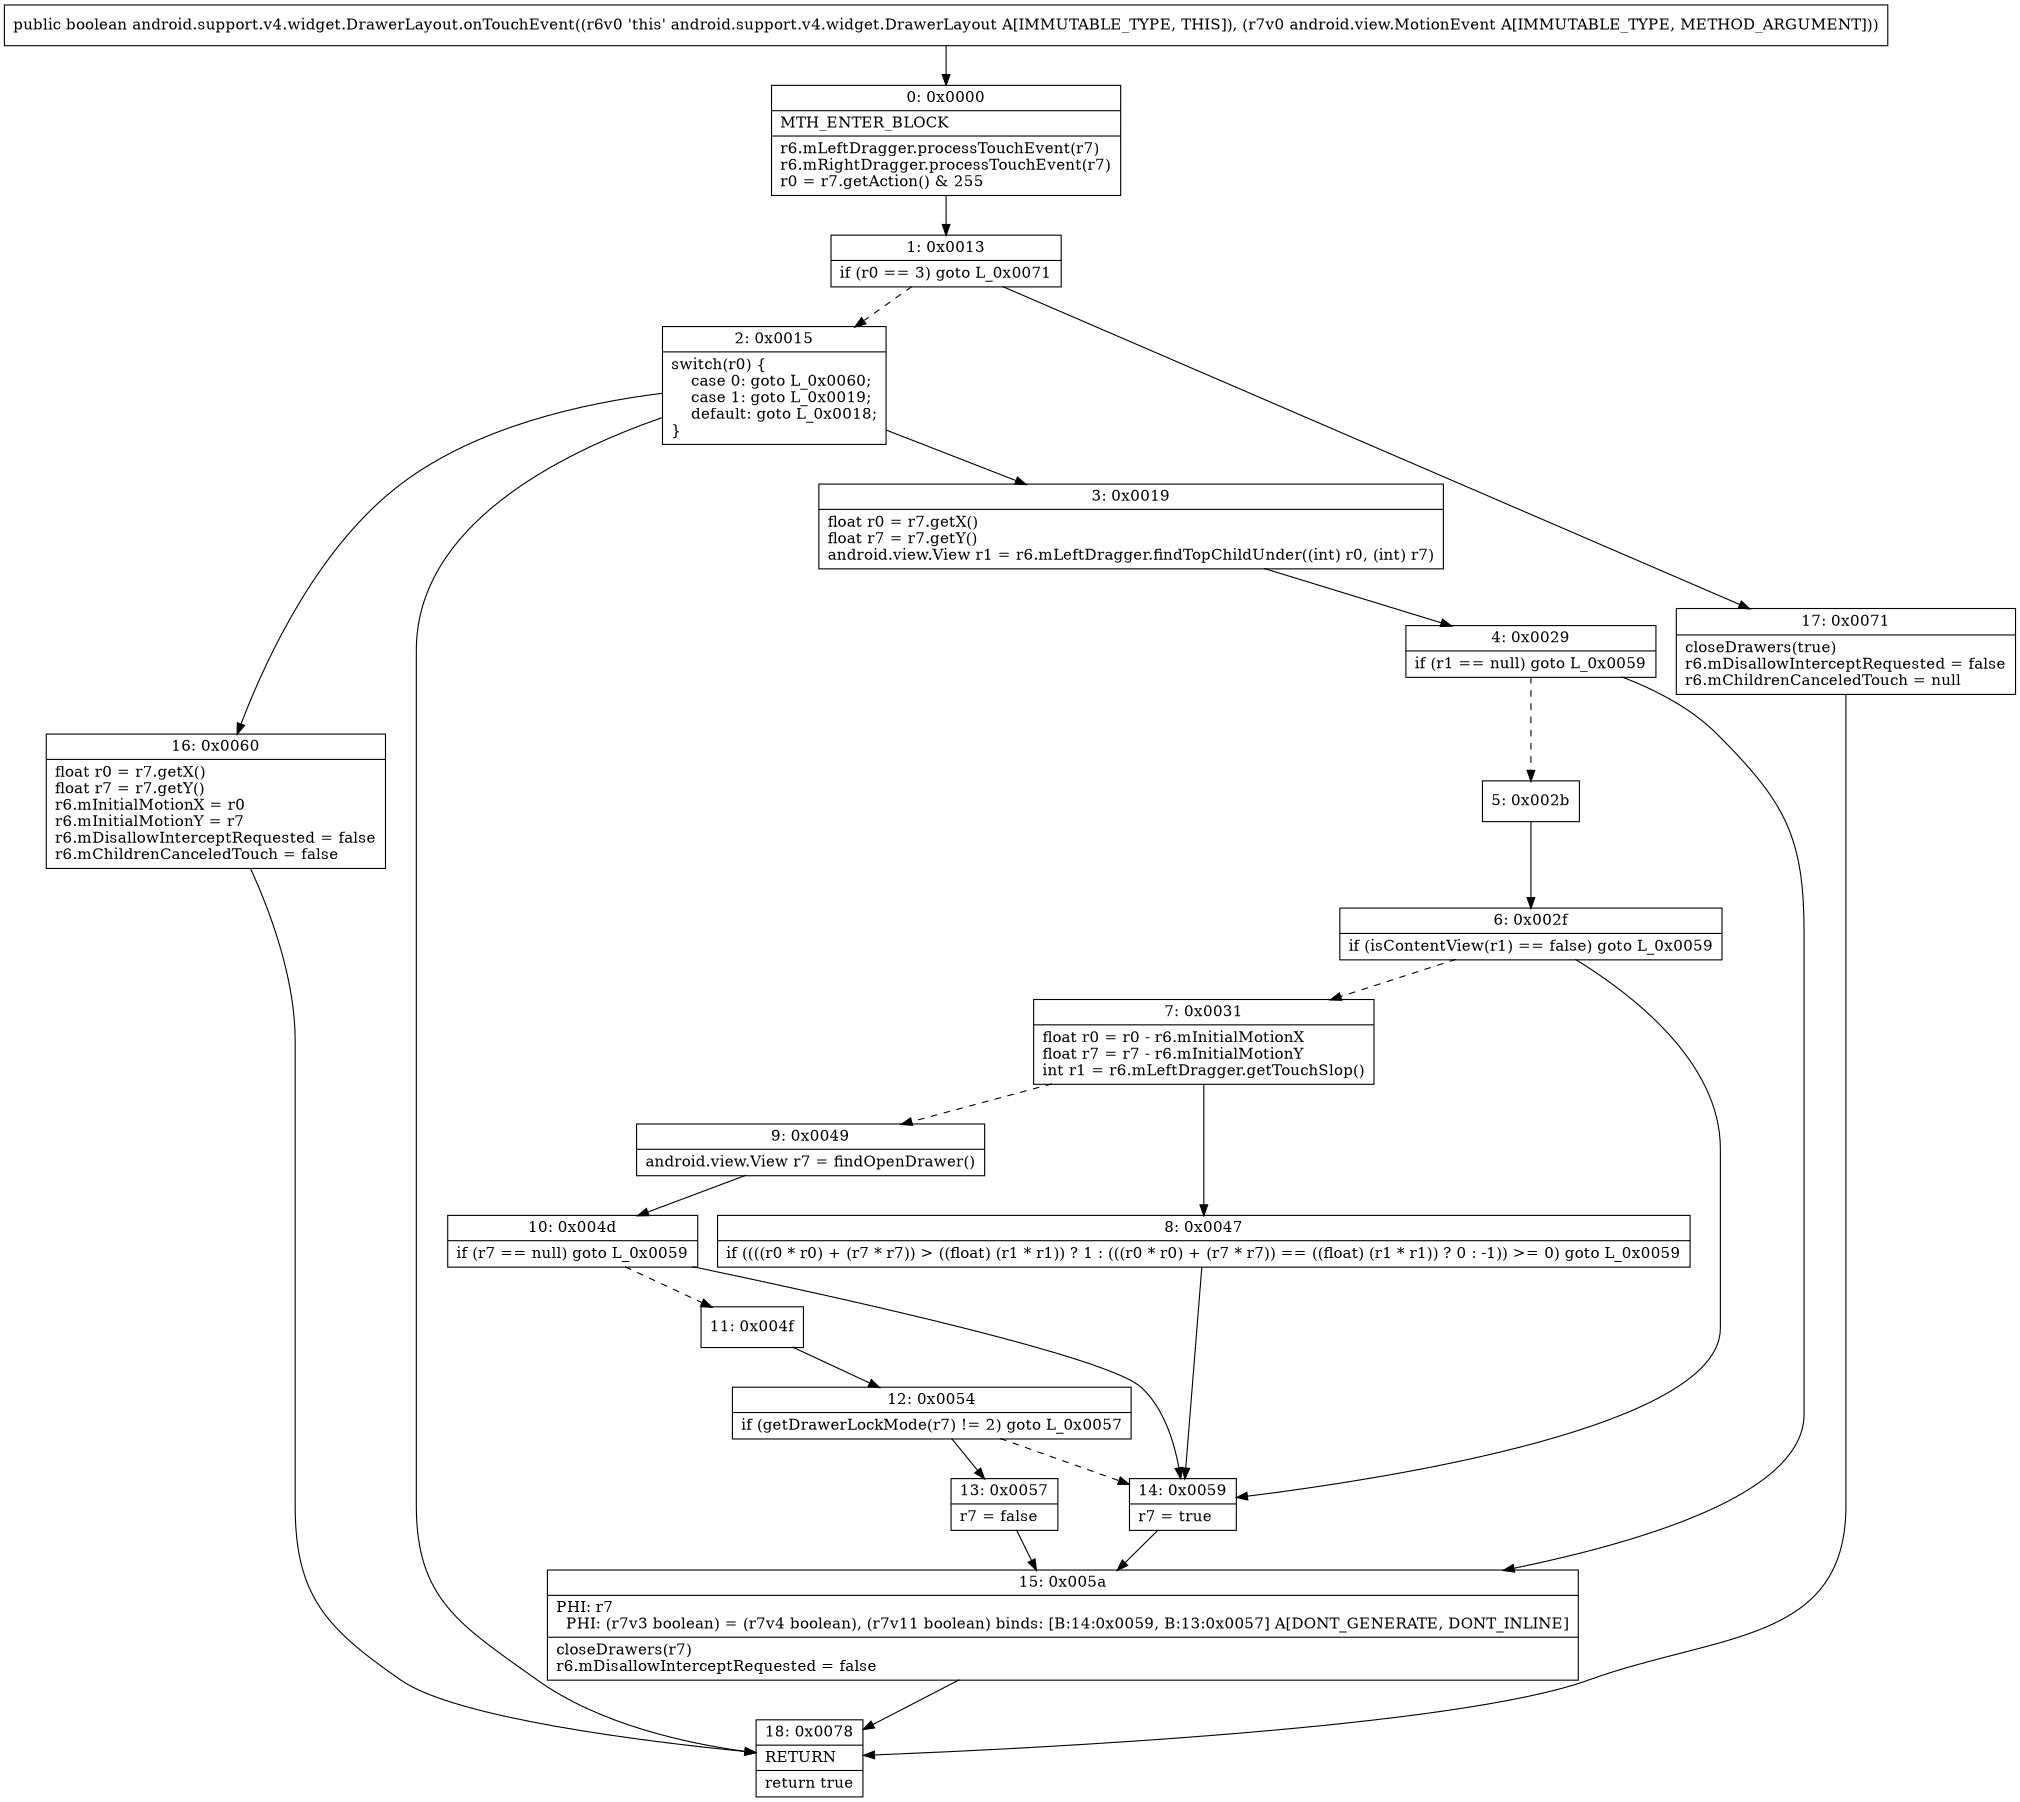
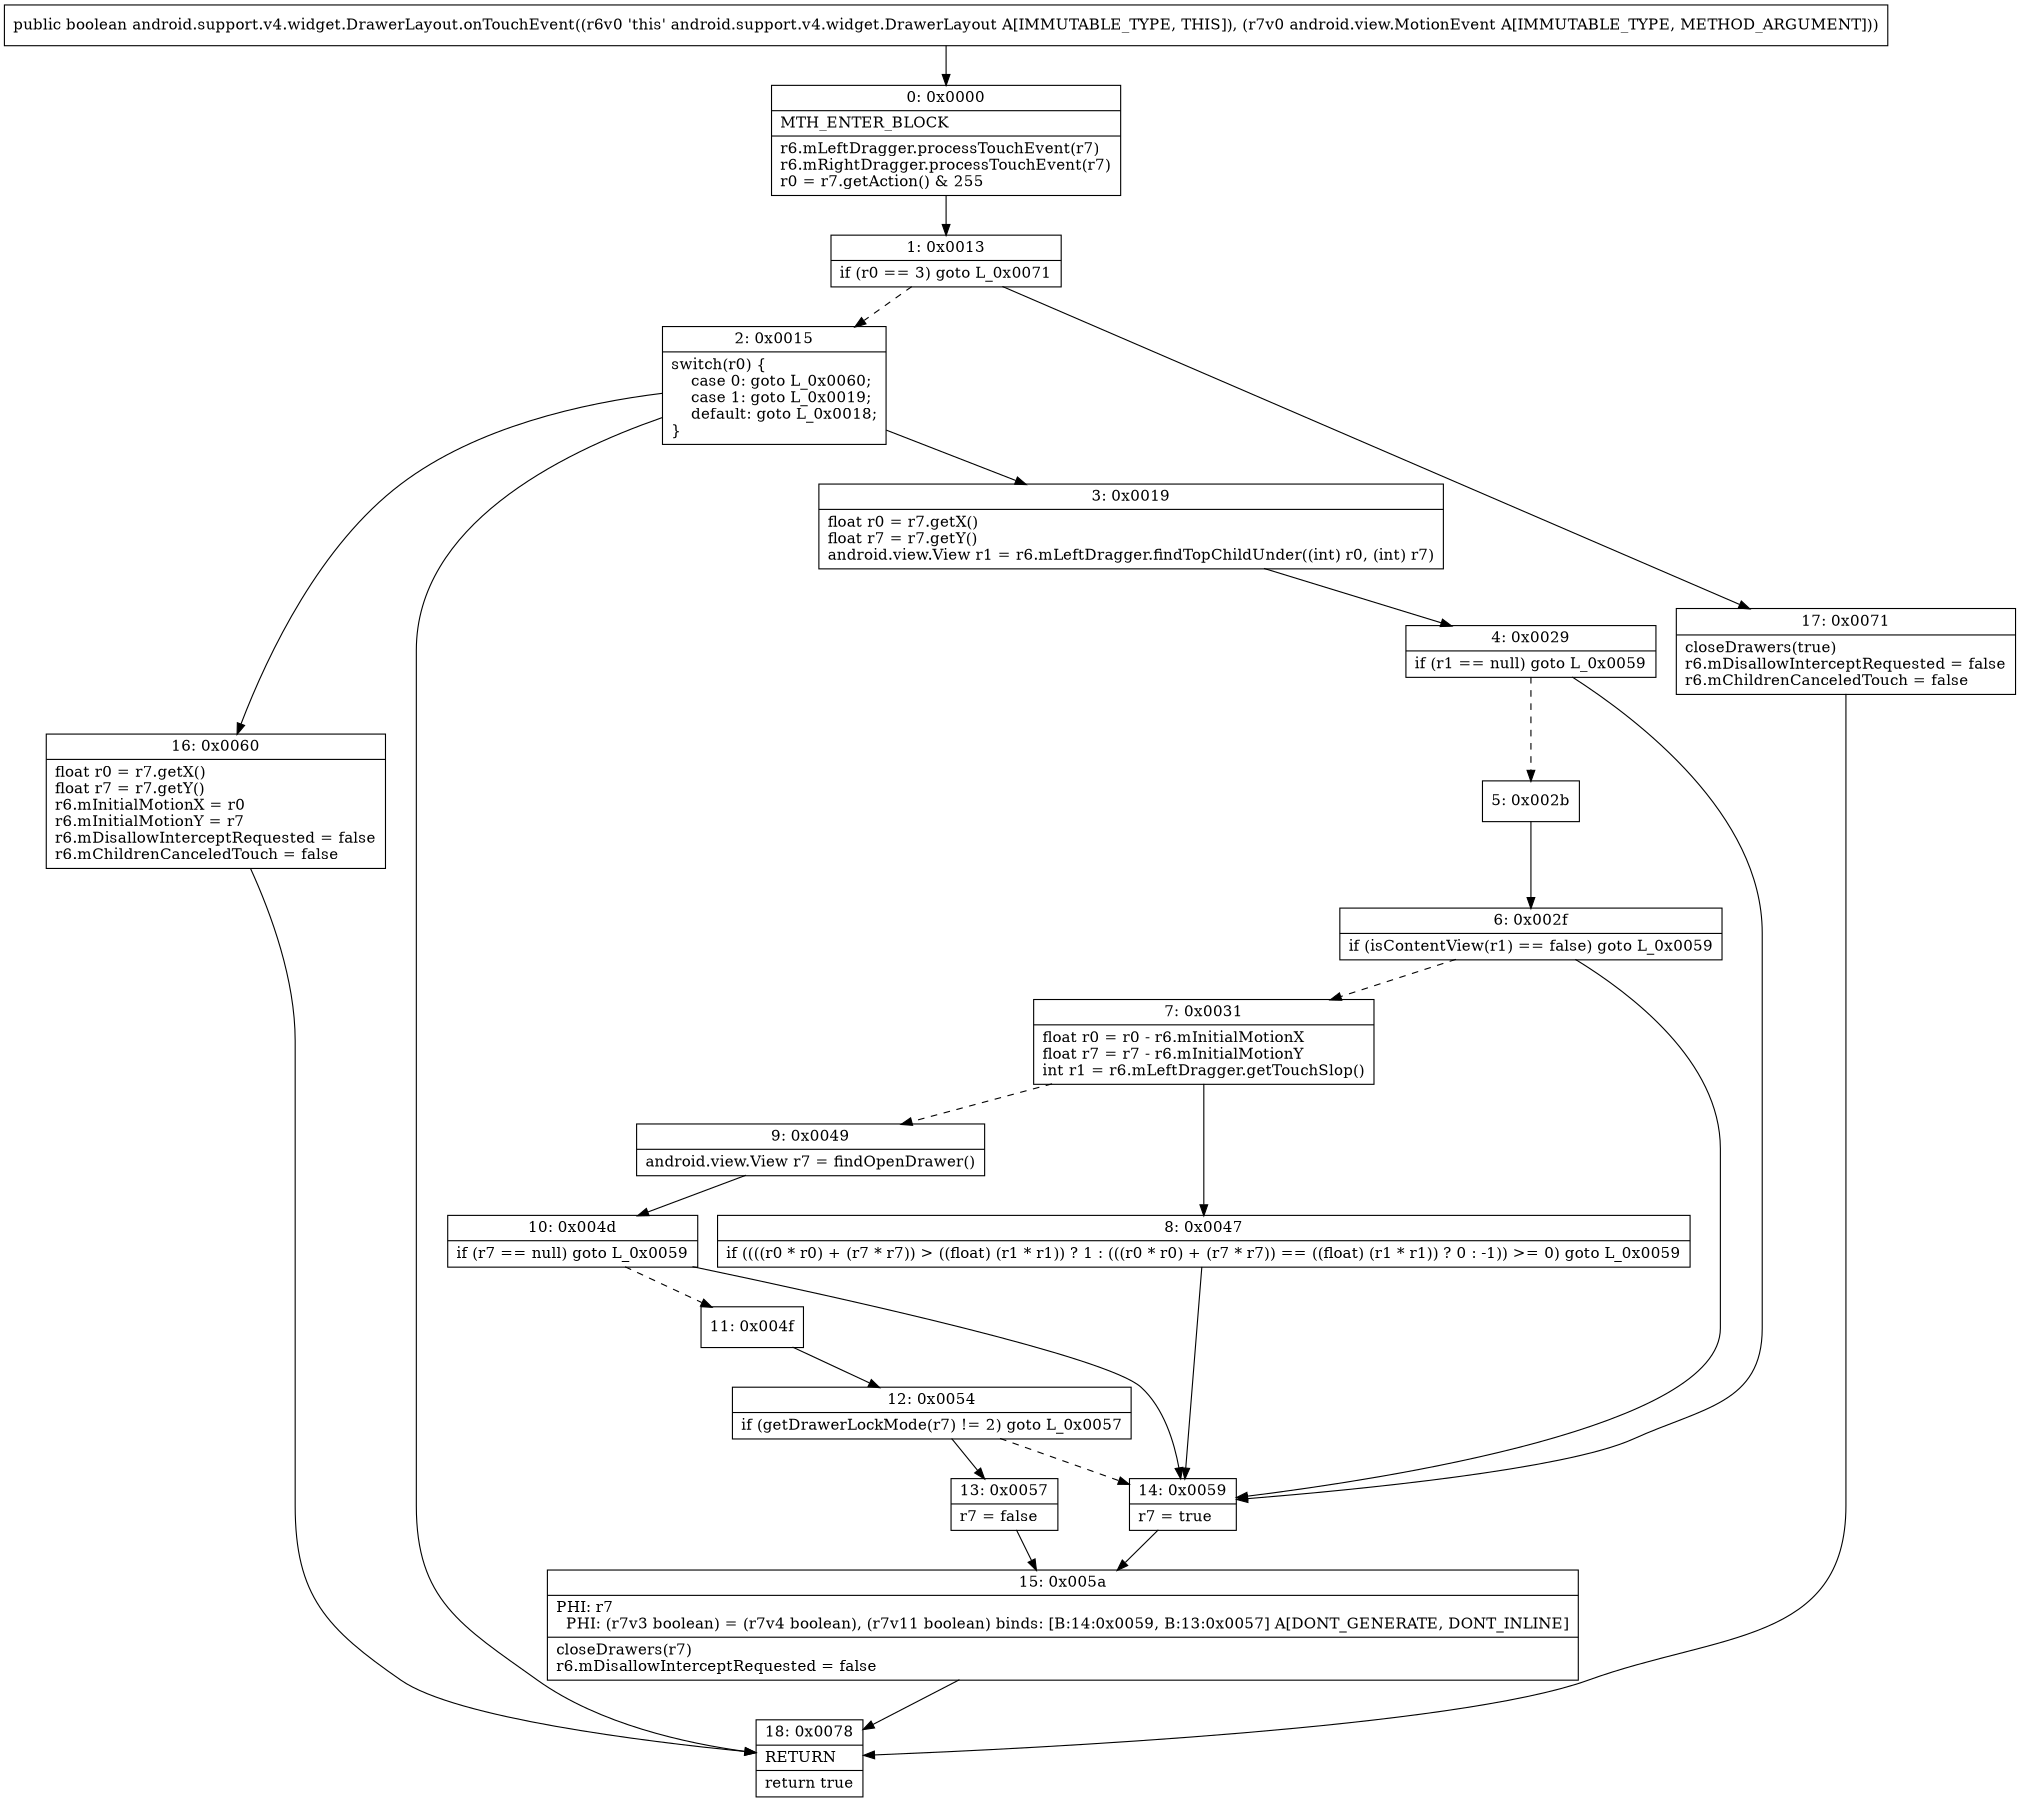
node "17: 0x0071": text "r6.mChildrenCanceledTouch = null" -> "r6.mChildrenCanceledTouch = false"
edge "4: 0x0029" -> "15: 0x005a": now "4: 0x0029" -> "14: 0x0059"
